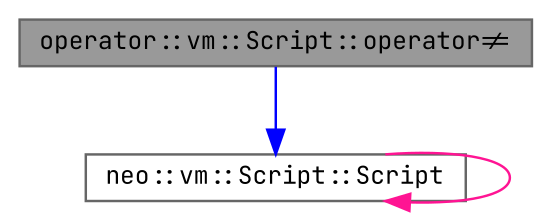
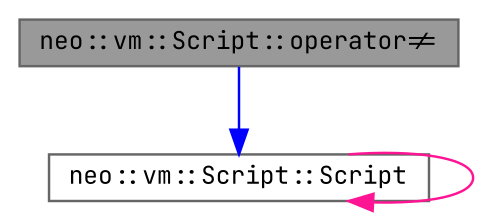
node "operator::vm::Script::operator!=": label "operator::vm::Script::operator!=" -> "neo::vm::Script::operator!="
